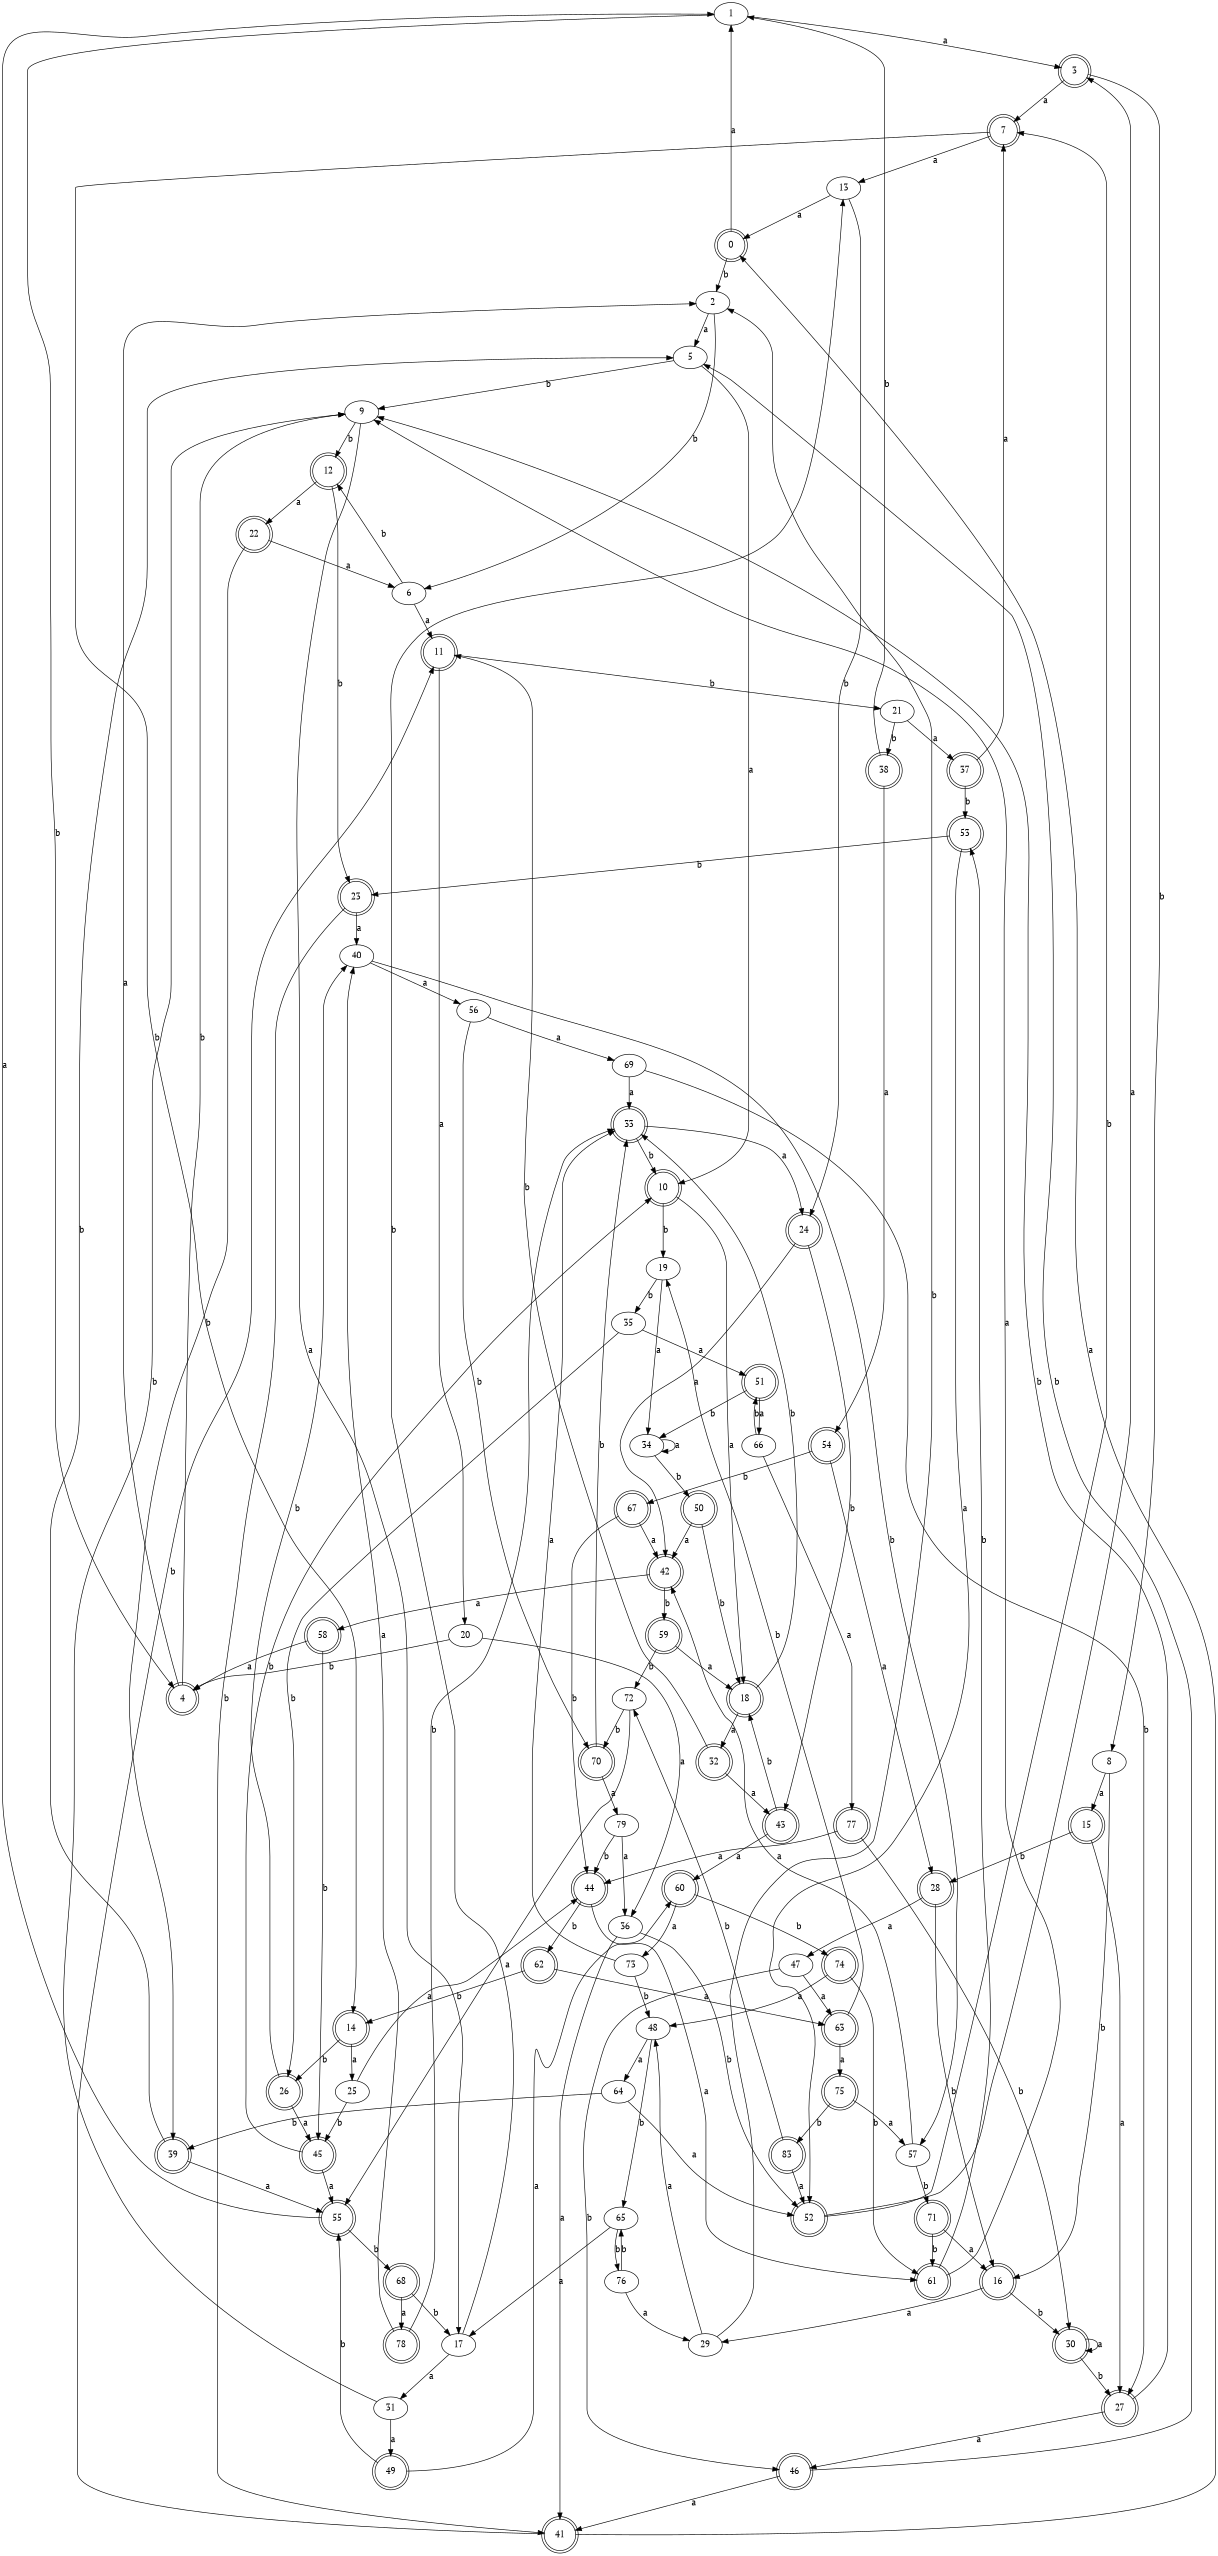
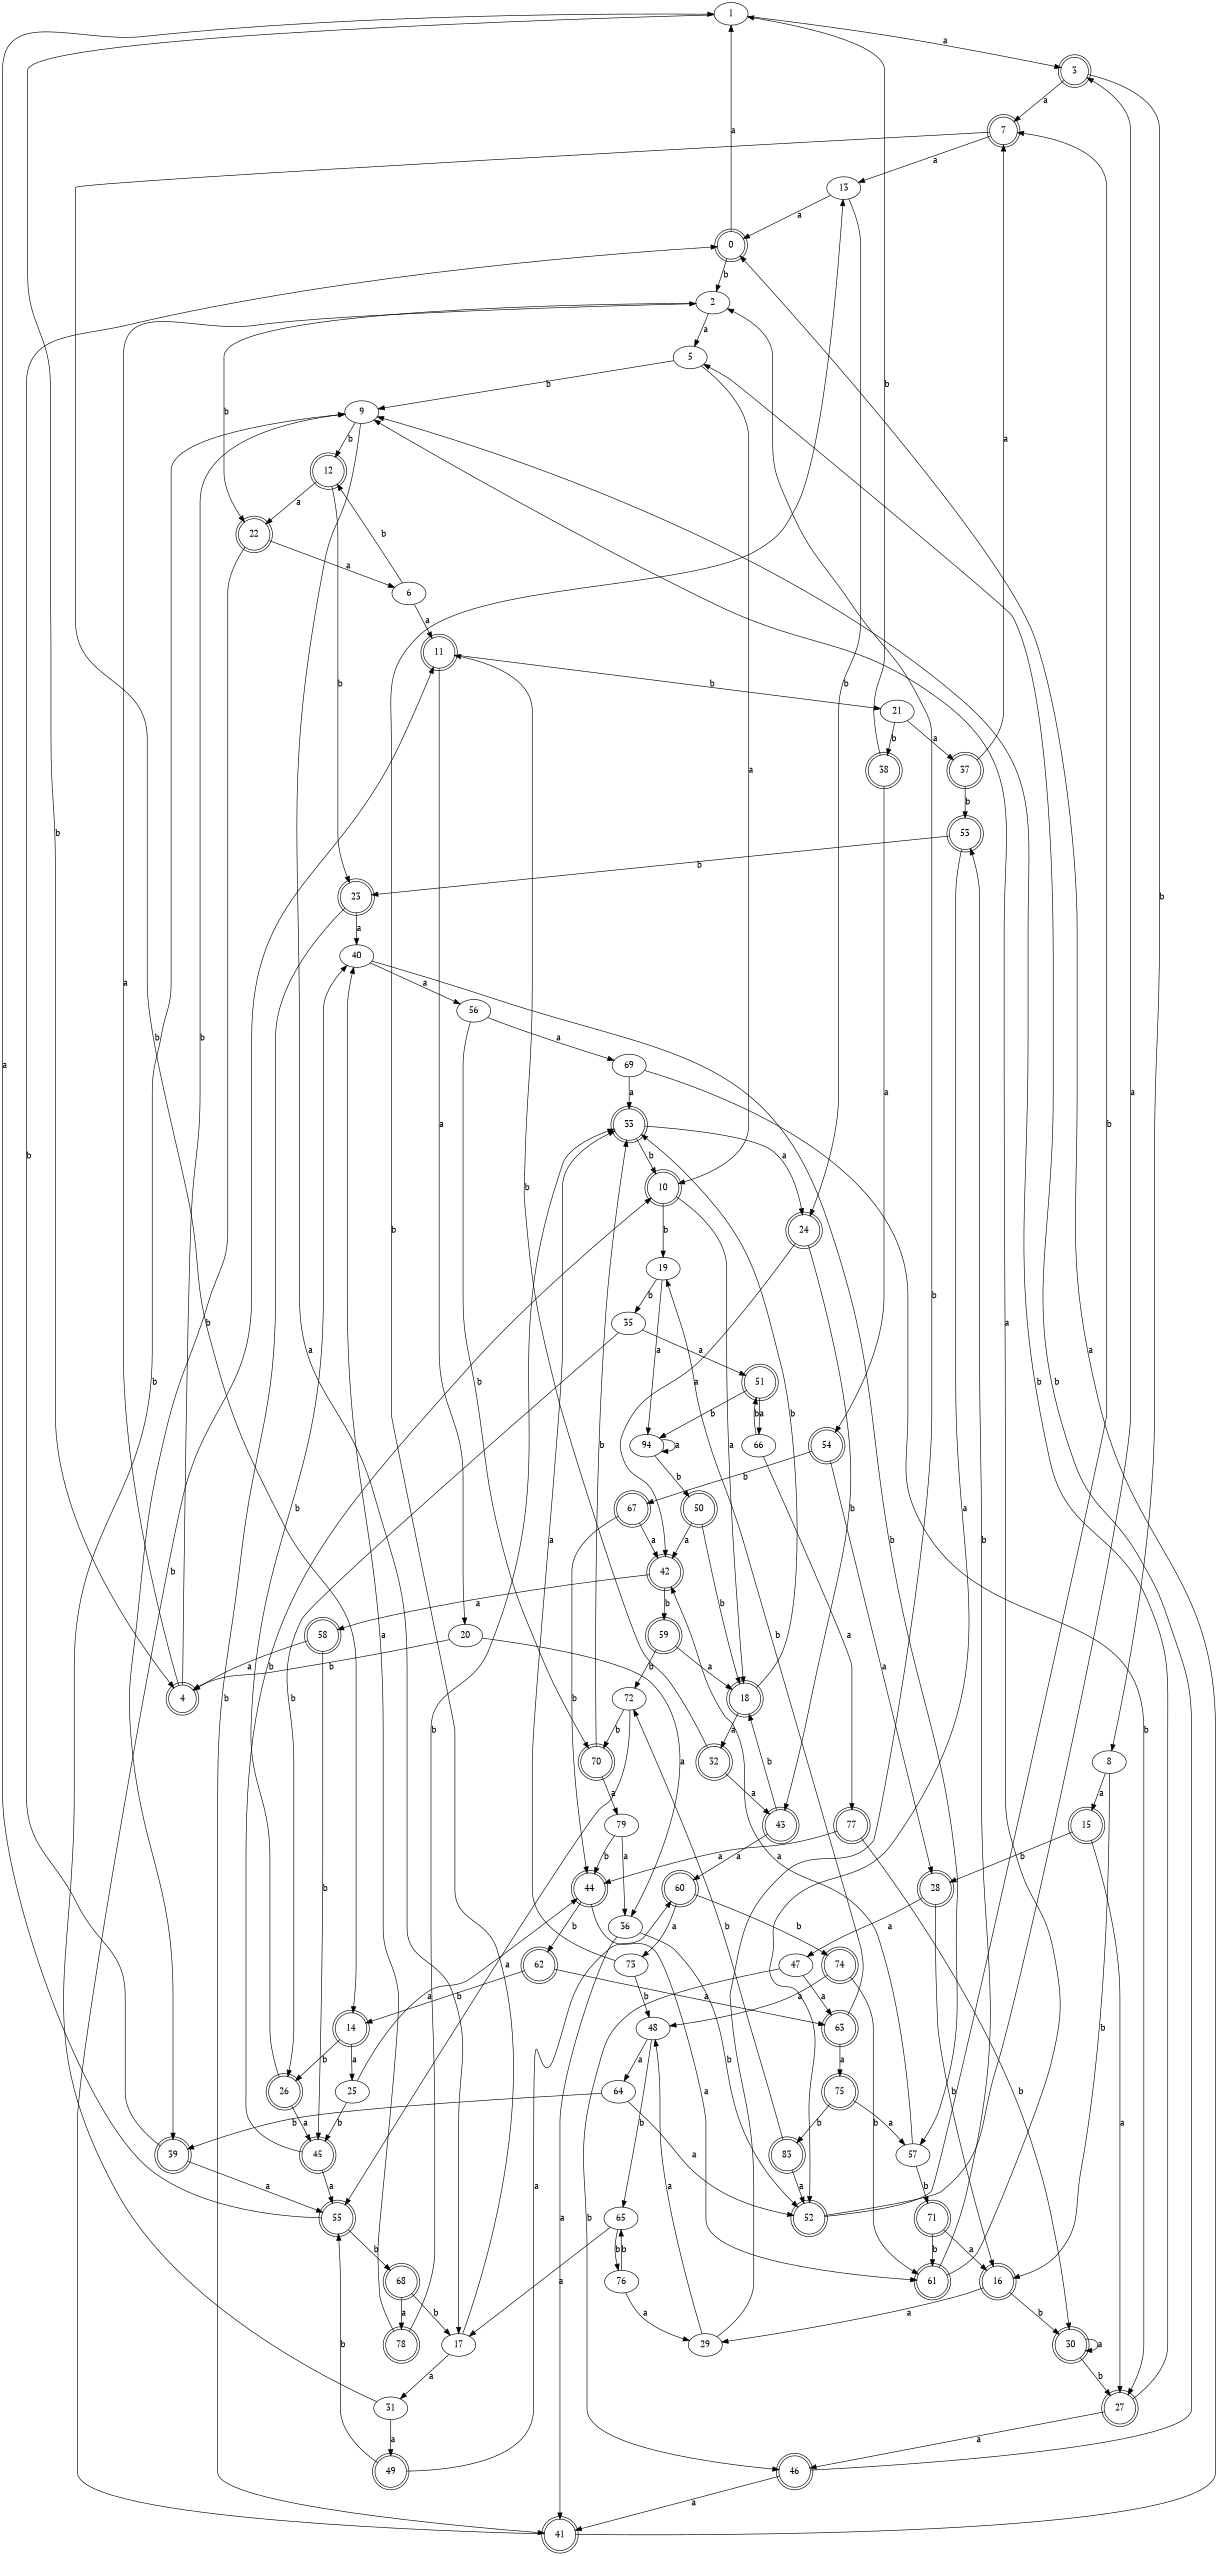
edge "2" -> "6": now "2" -> "22"
edge "39" -> "5": now "39" -> "0"
node "34": label "34" -> "94"
